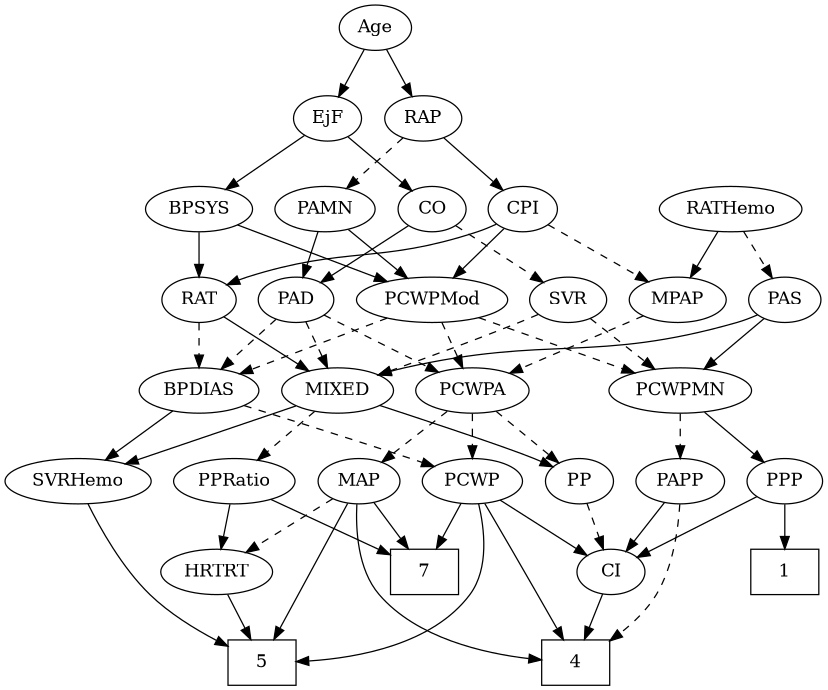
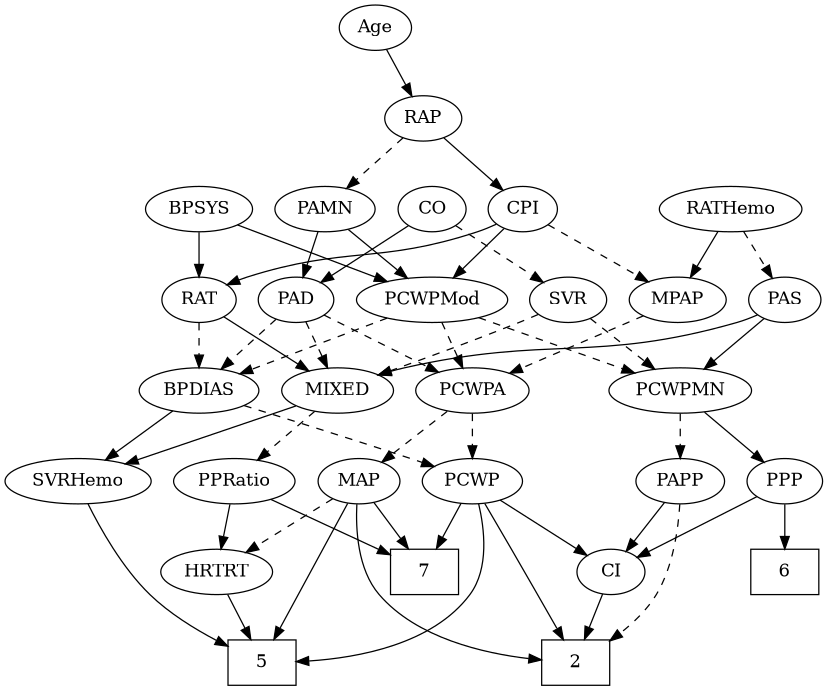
node "EjF": removed
node "PP": removed
node "1": label "1" -> "6"
node "4": label "4" -> "2"
